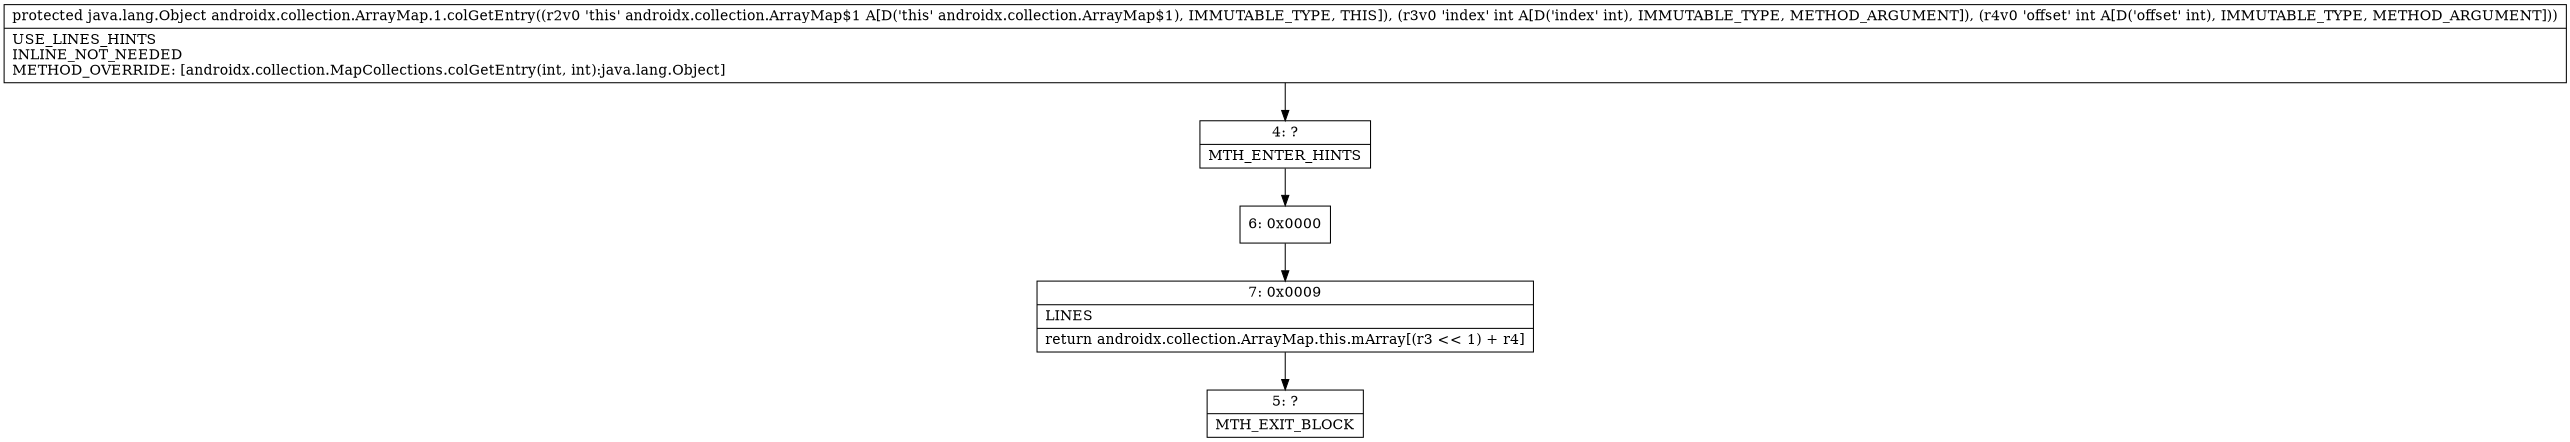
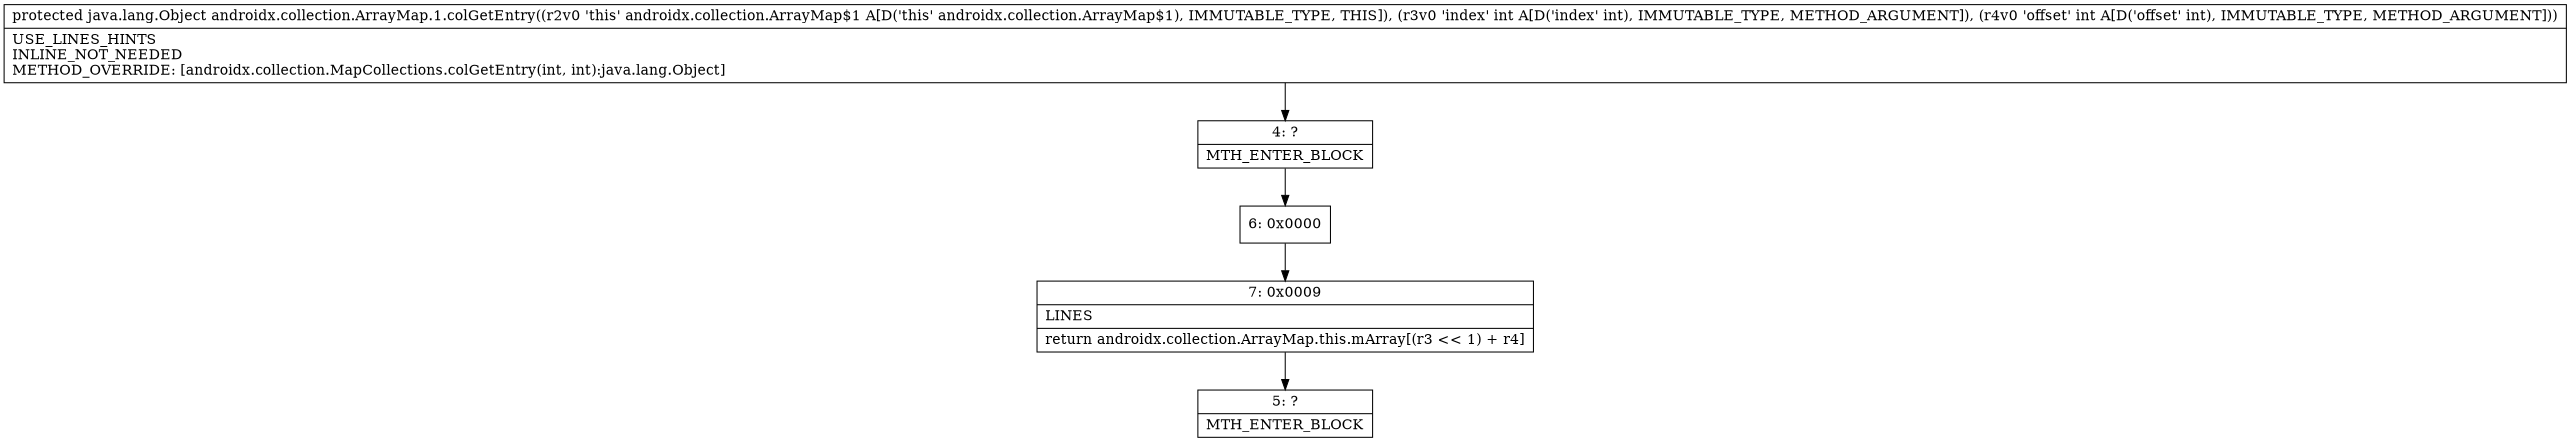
node "4: ?": text "MTH_ENTER_HINTS" -> "MTH_ENTER_BLOCK"
node "5: ?": text "MTH_EXIT_BLOCK" -> "MTH_ENTER_BLOCK"
